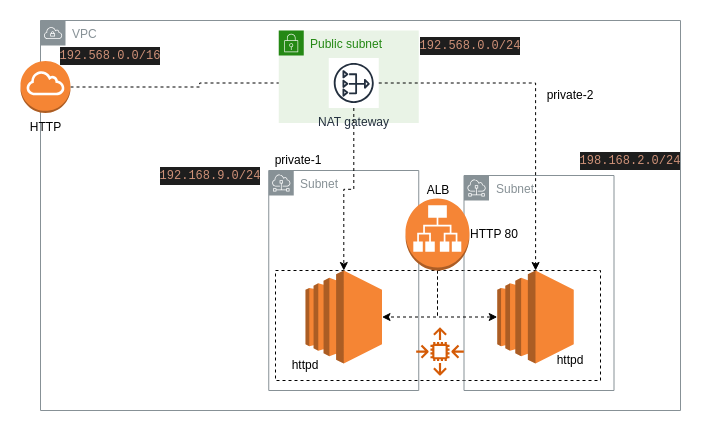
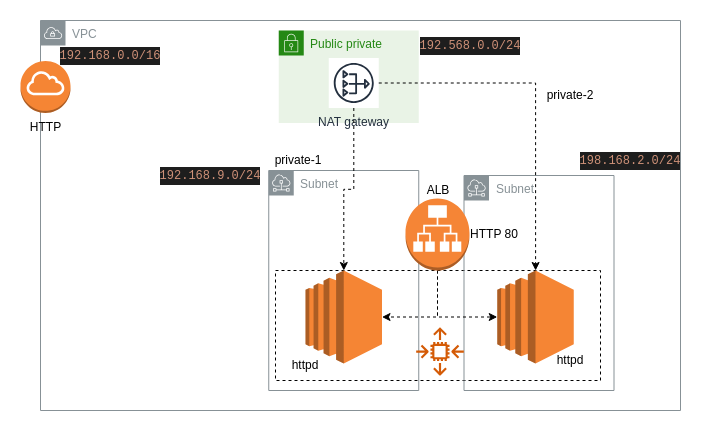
node "Public subnet": label "Public subnet" -> "Public private"
node "192.568.0.0/16": label "192.568.0.0/16" -> "192.168.0.0/16"
edge "HTTP" -> "NAT gateway": removed
